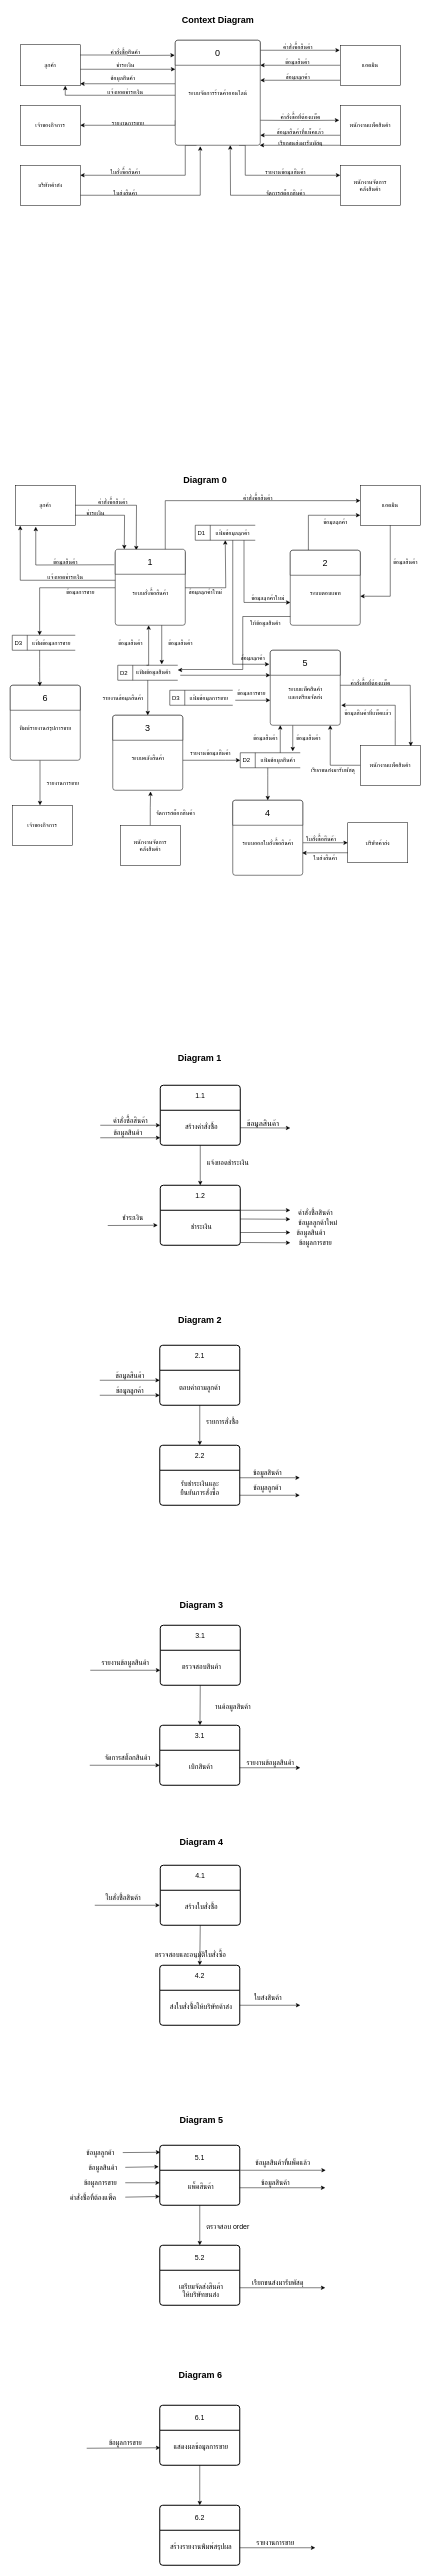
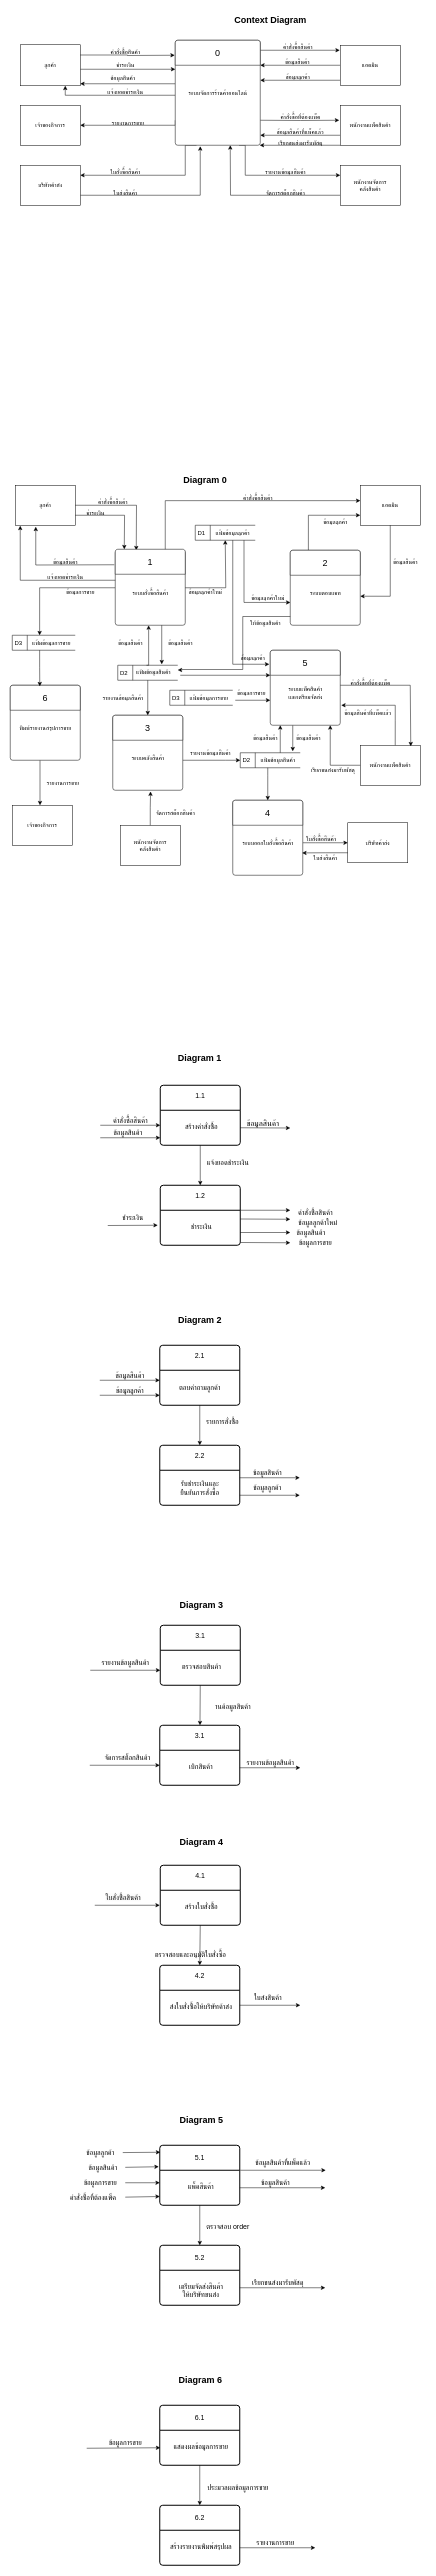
node "Context Diagram": moved (218, 20) -> (270, 20)
node "Diagram 6": moved (200, 2375) -> (200, 2380)
node "ประมวลผลข้อมูลการขาย": added
